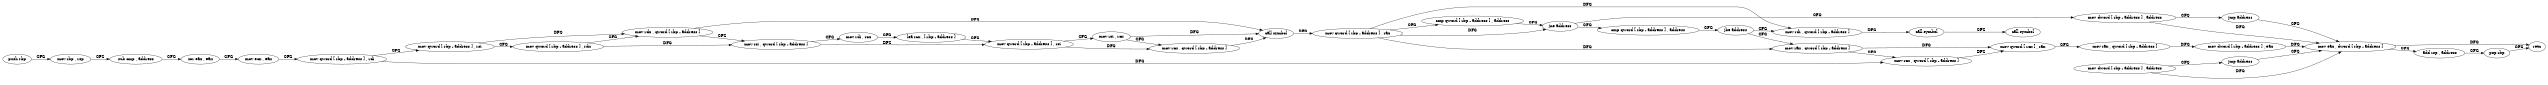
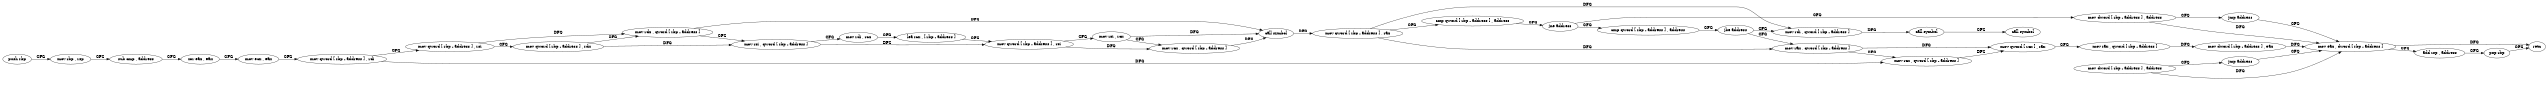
edge "mov qword [ rbp - address ] , rax" -> "jne address": removed, label "DFG"
